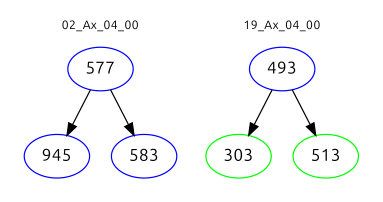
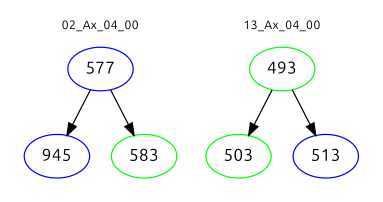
cluster "19_Ax_04_00": label "19_Ax_04_00" -> "13_Ax_04_00"
node "493": color blue -> green
node "583": color blue -> green
node "303": label "303" -> "503"
node "513": color green -> blue
